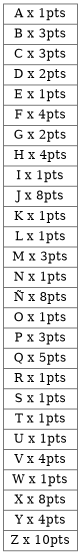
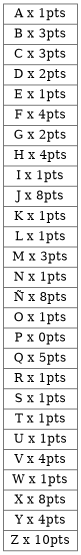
node "A x 1pts": text "P x 3pts" -> "P x 0pts"
